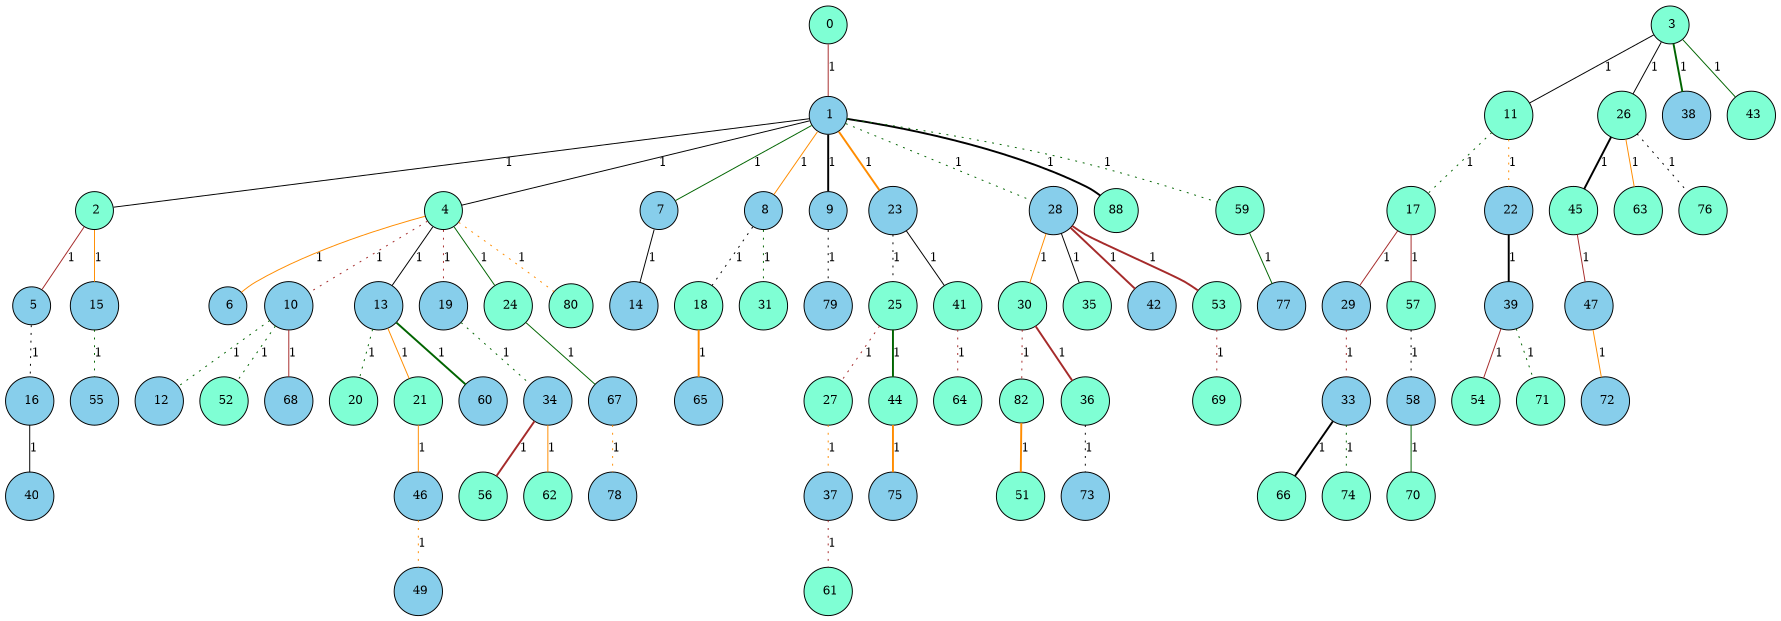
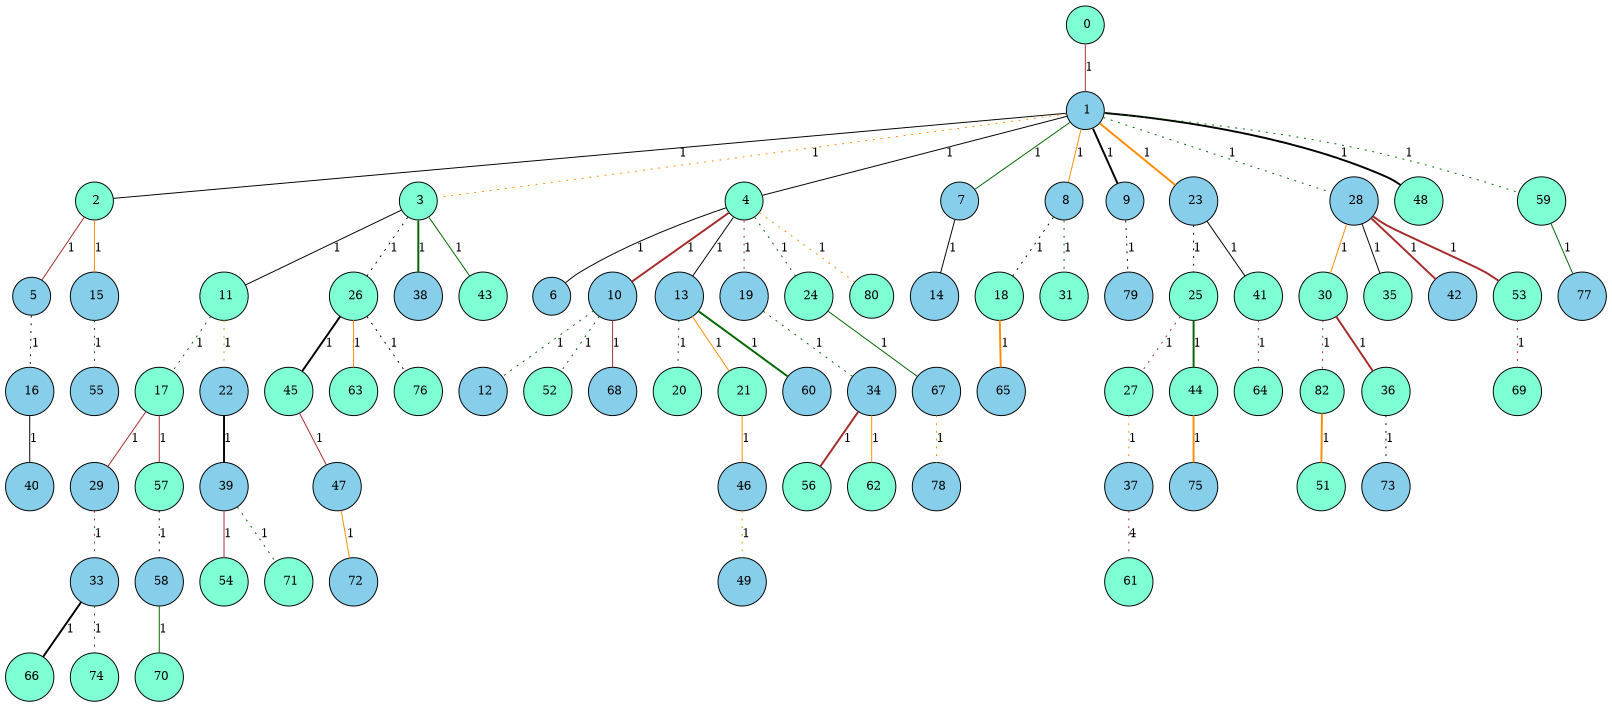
edge "3" -- "26": style solid -> dotted
edge "1" -- "3": added, label "1"
node "88": label "88" -> "48"
edge "4" -- "6": color darkorange -> black
edge "4" -- "24": style solid -> dotted
edge "4" -- "10": style dotted -> bold
edge "37" -- "61": label "1" -> "4"
